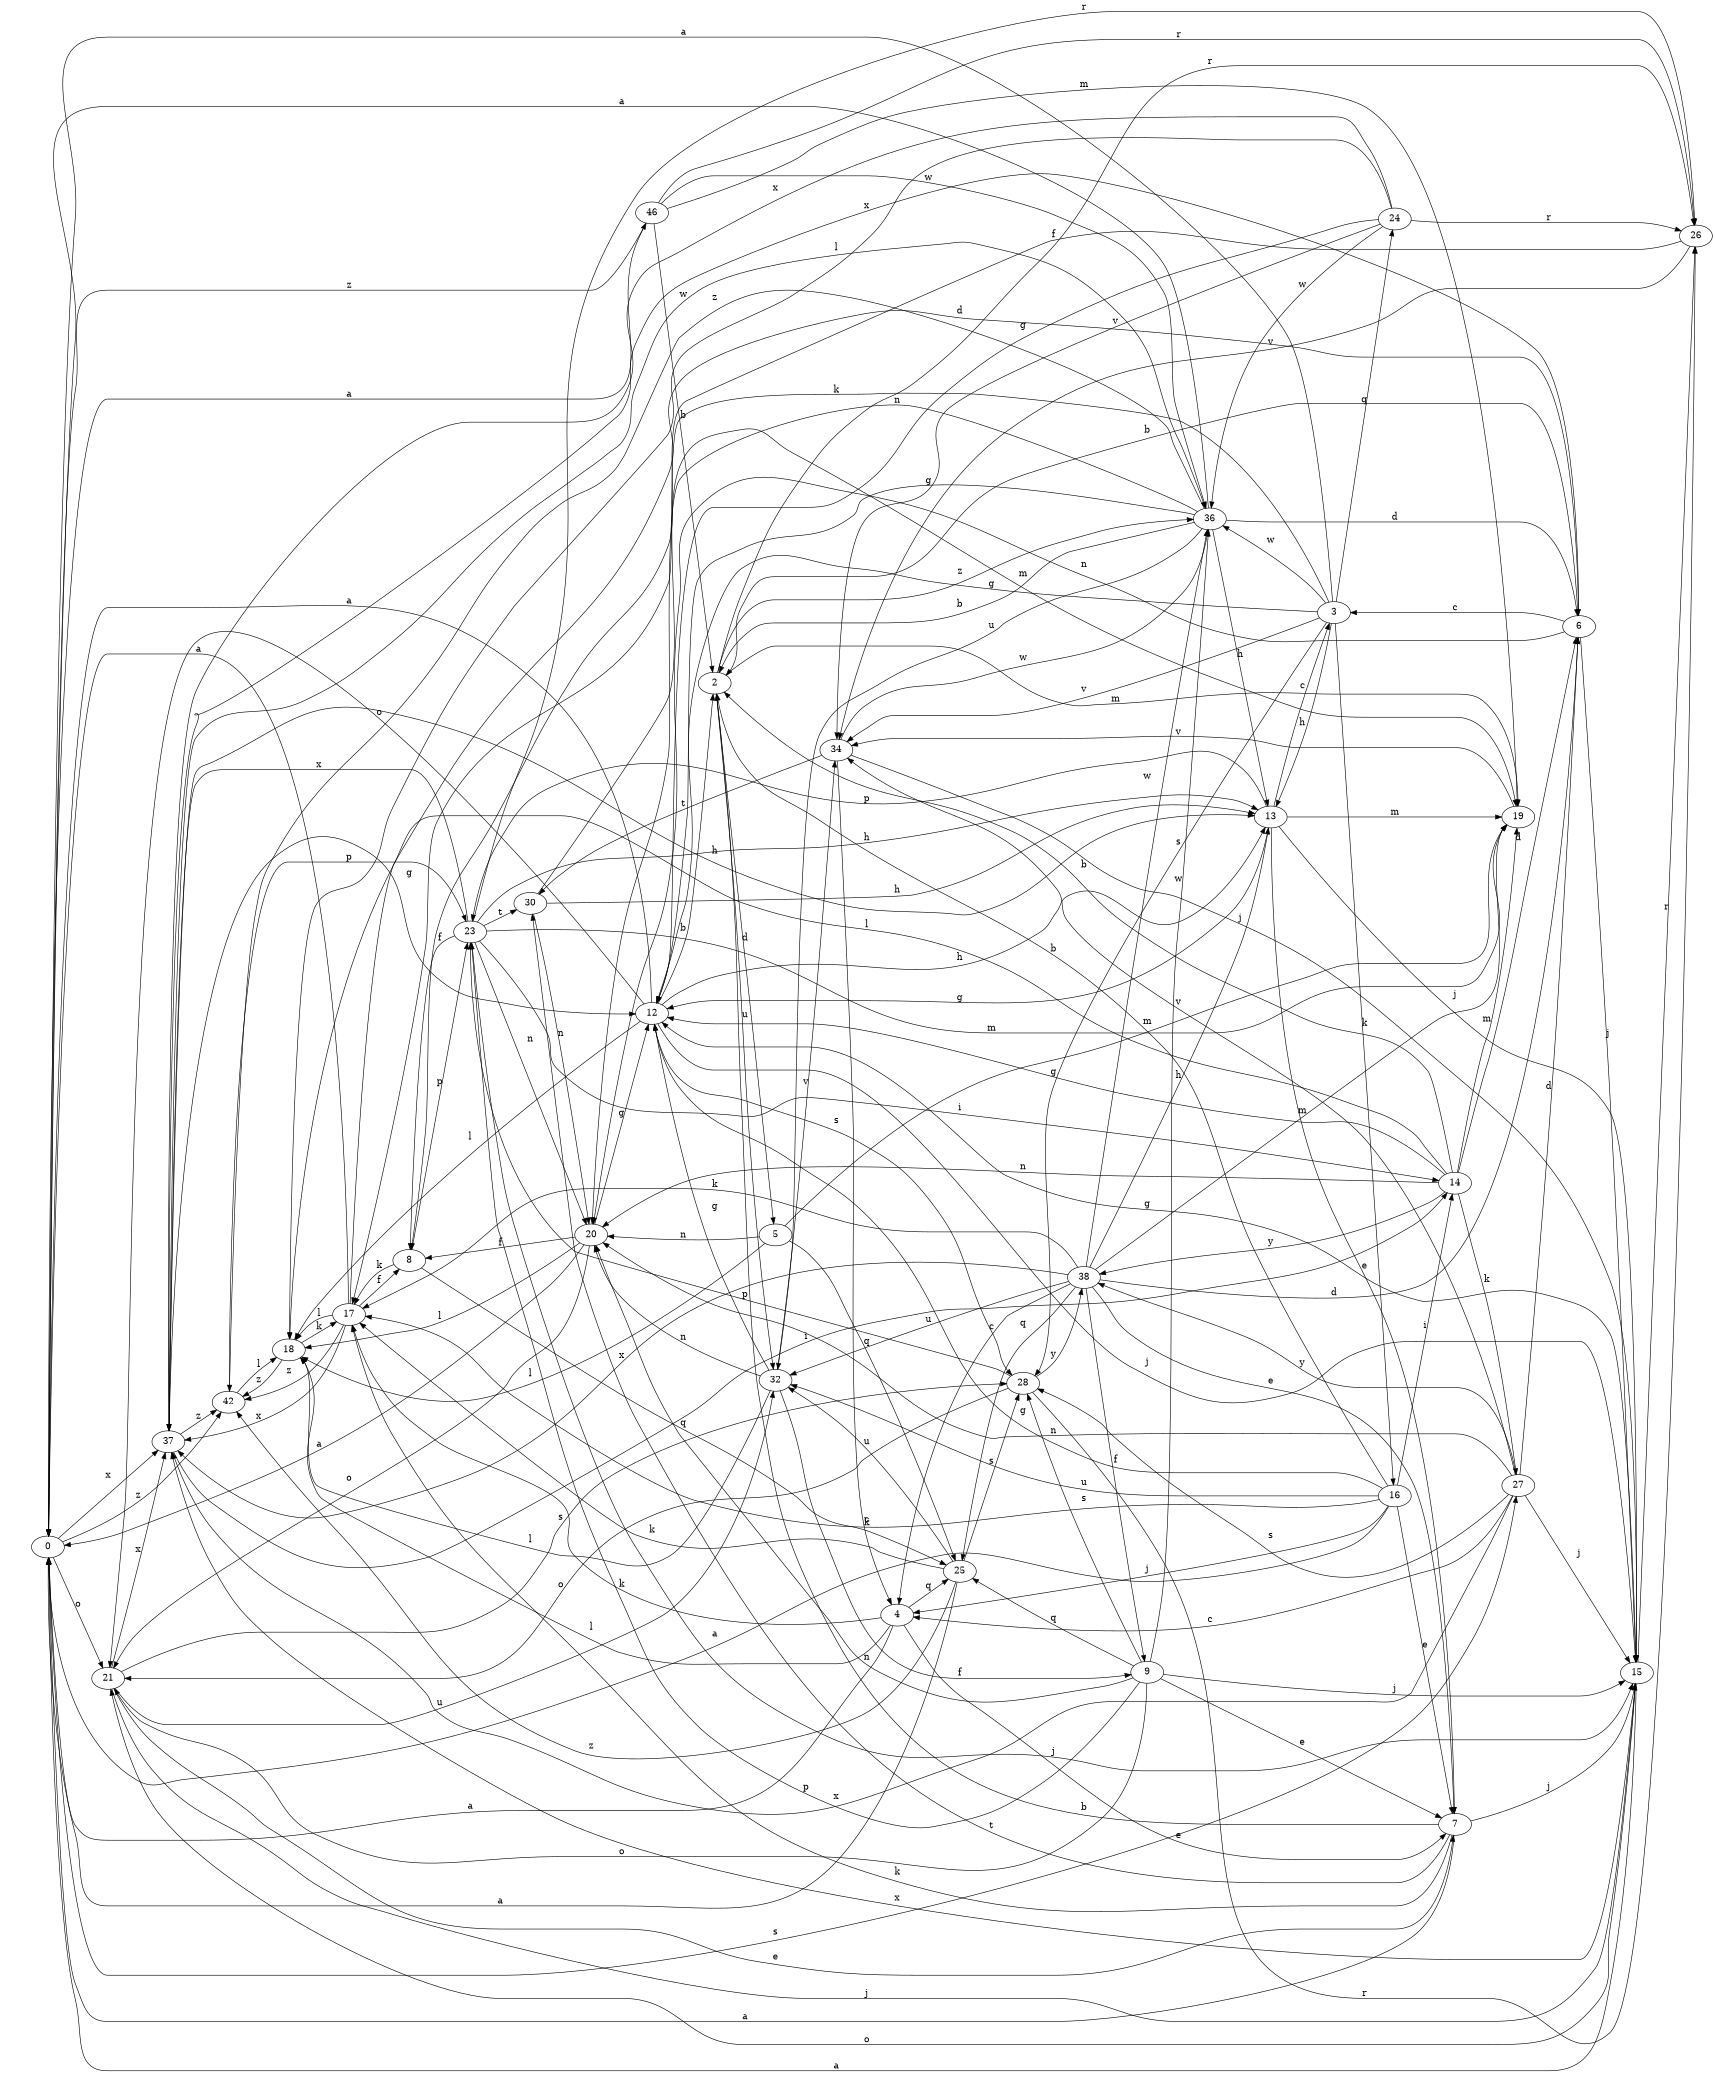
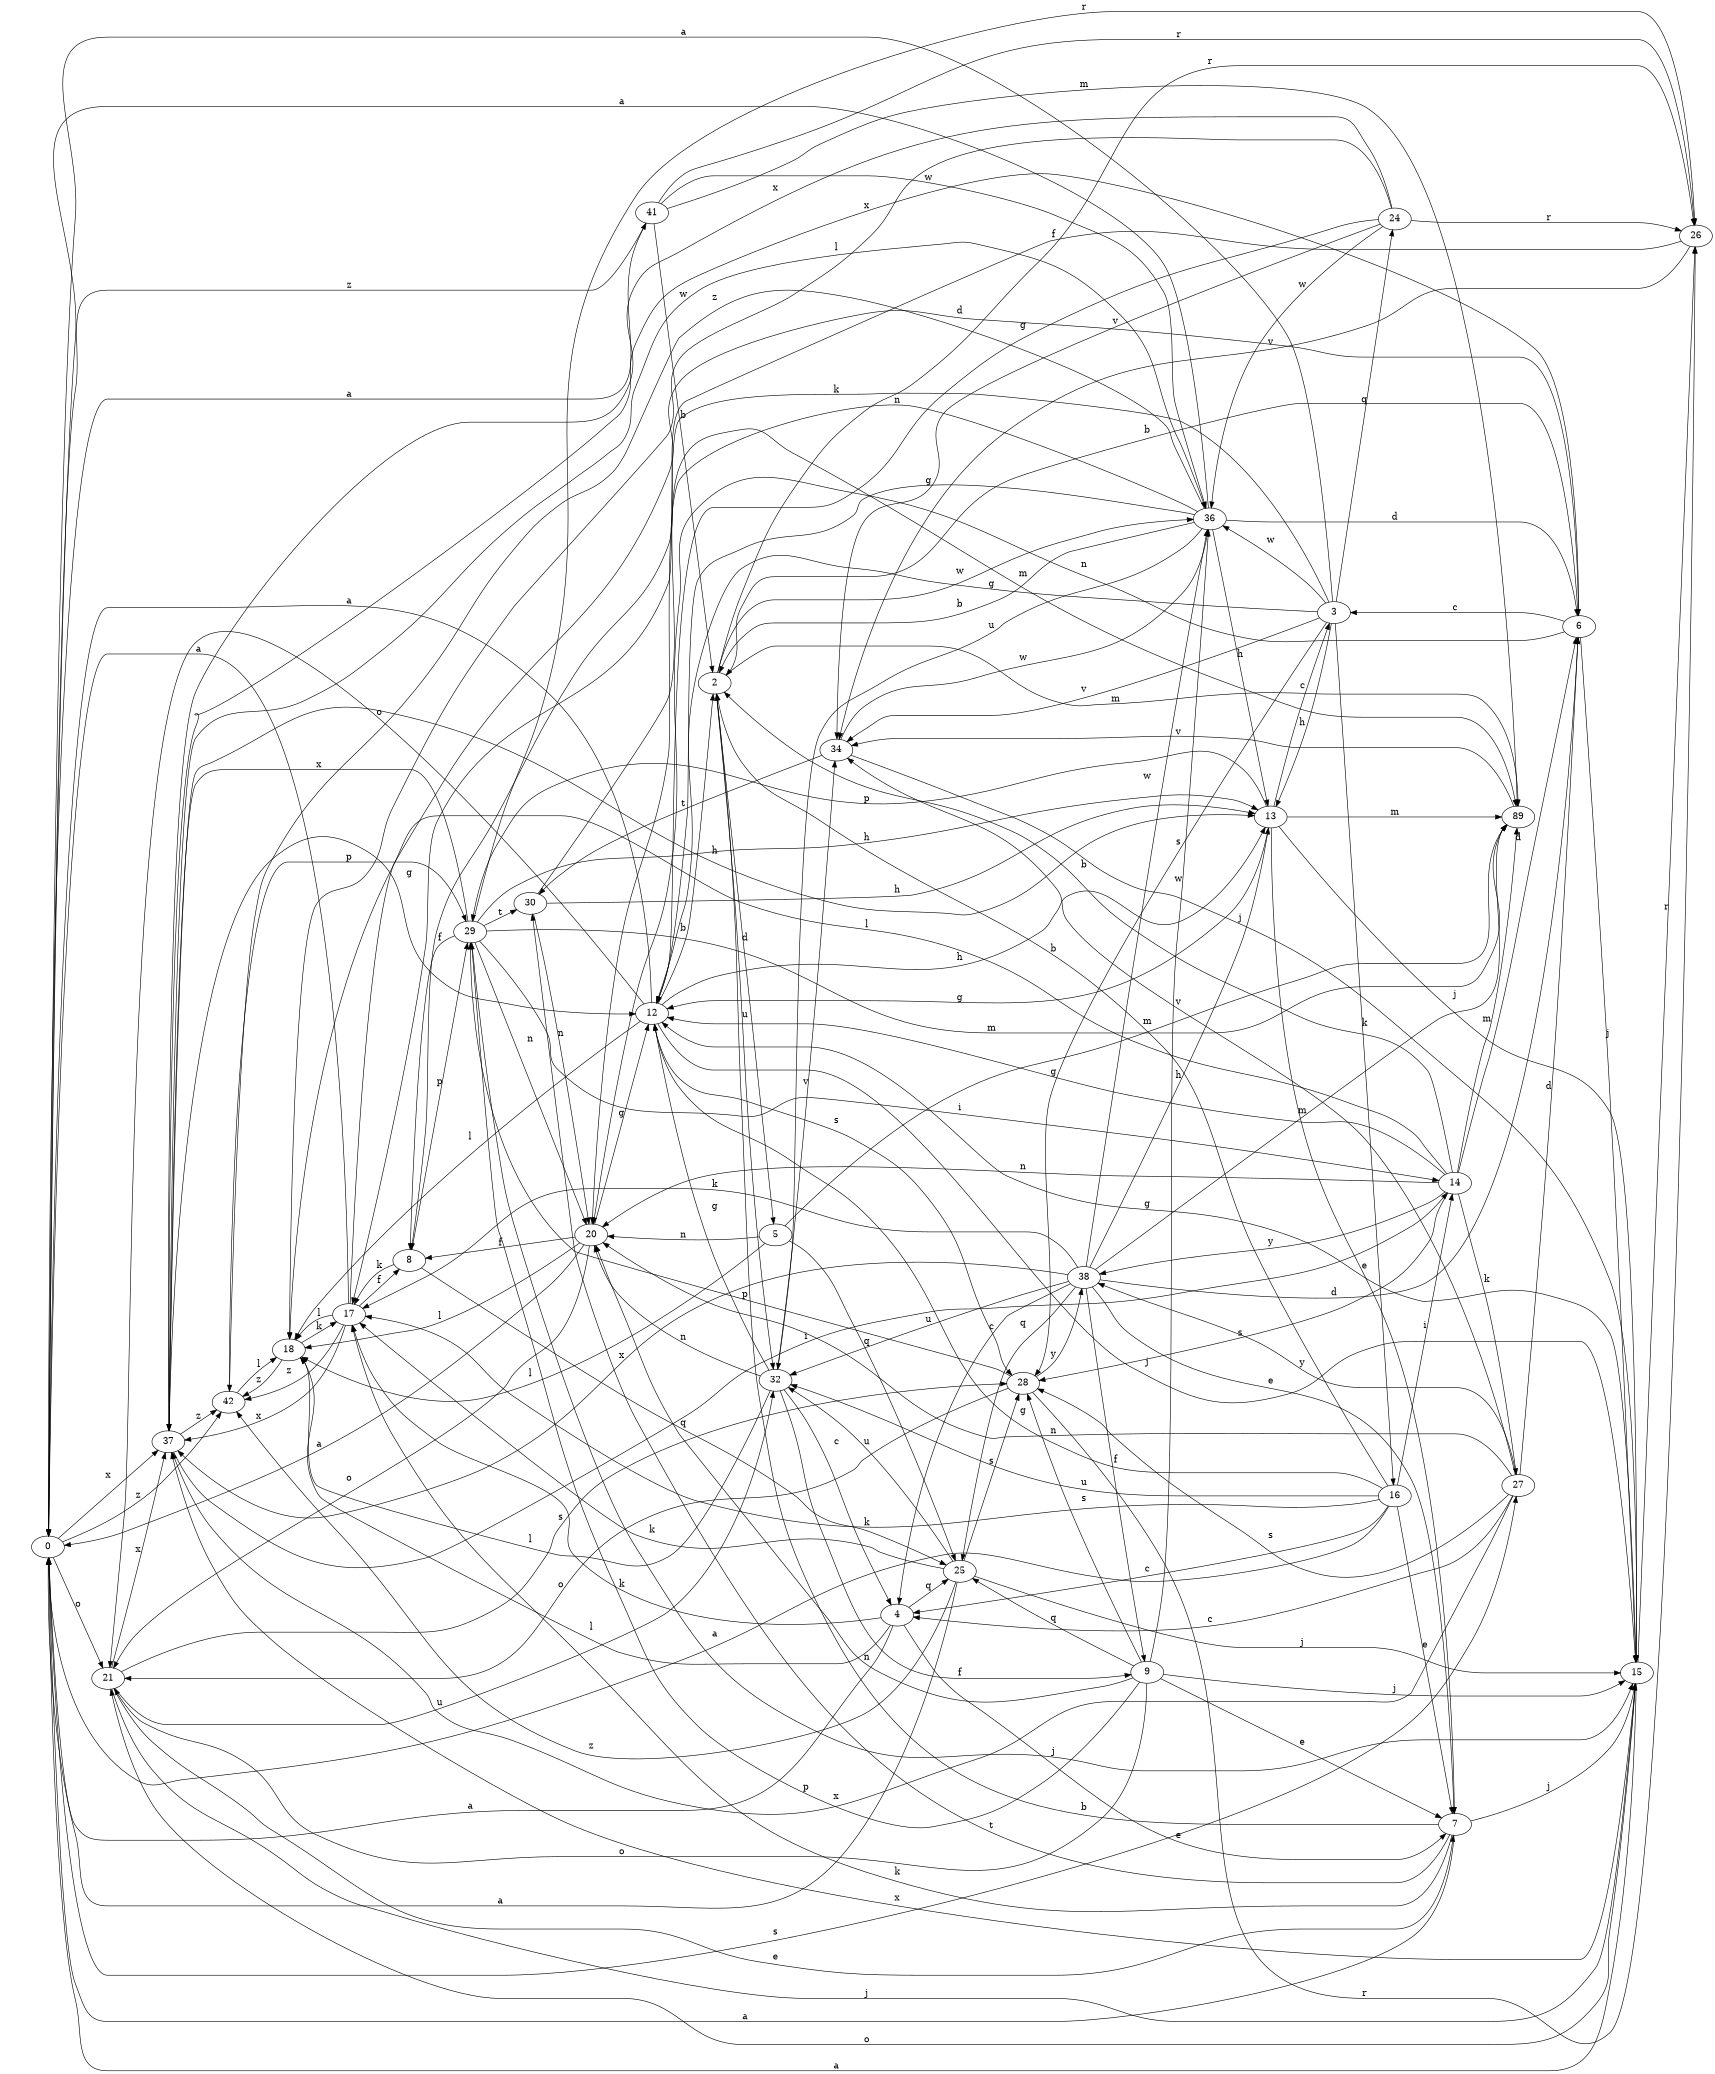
node "46": label "46" -> "41"
edge "2" -> "36": label "z" -> "w"
node "19": label "19" -> "89"
node "23": label "23" -> "29"
edge "34" -> "4": now "32" -> "4"
edge "14" -> "28": added, label "s"
edge "16" -> "4": label "j" -> "c"
edge "27" -> "15": now "25" -> "15"
